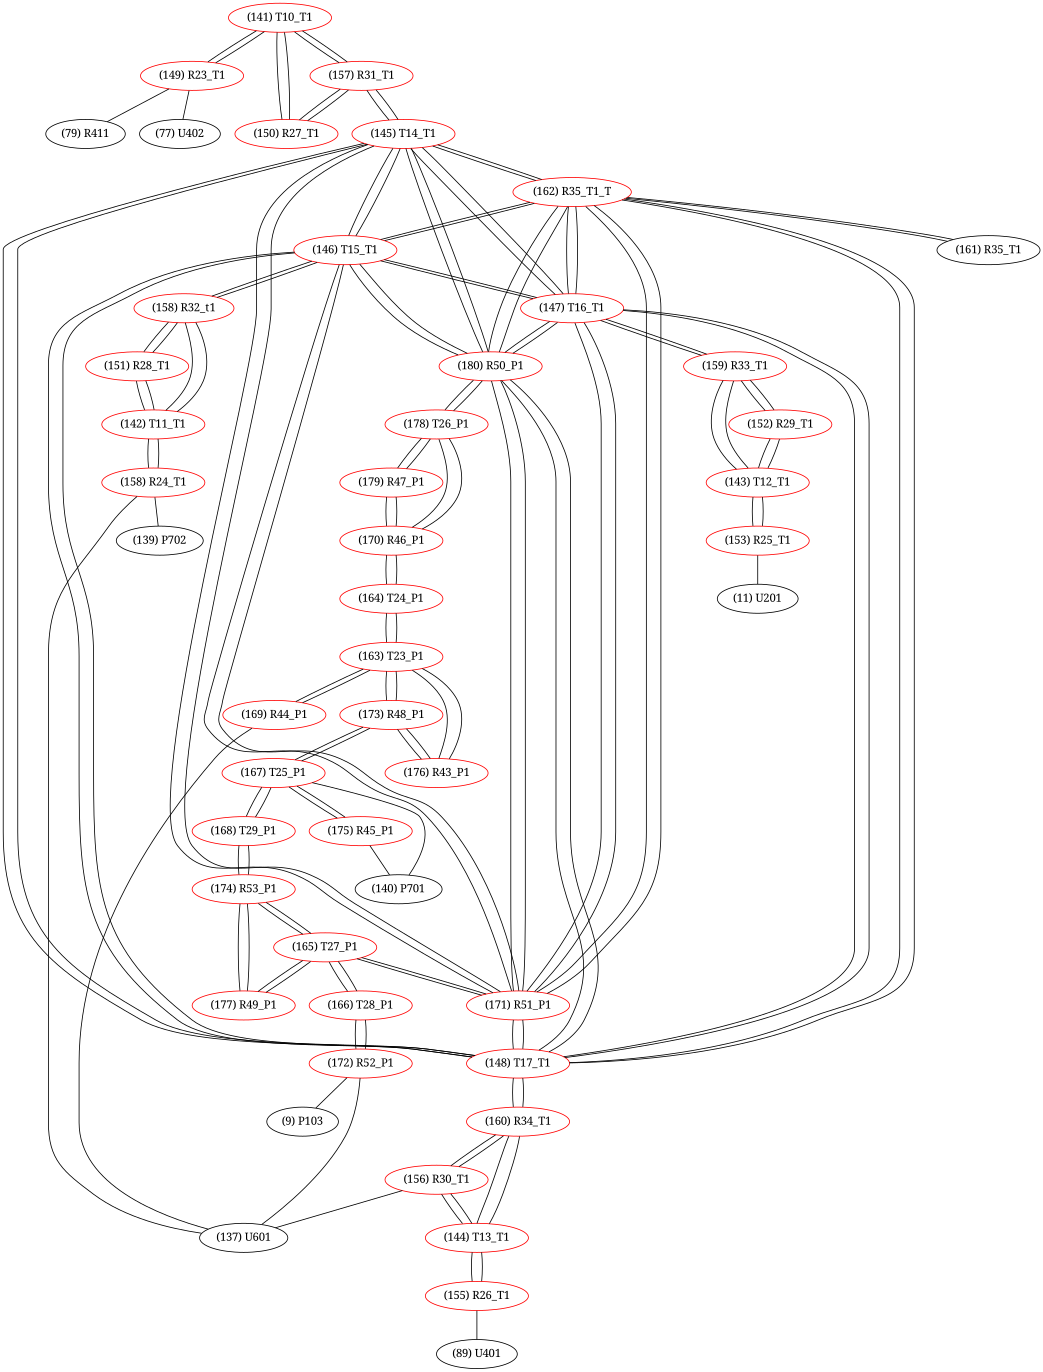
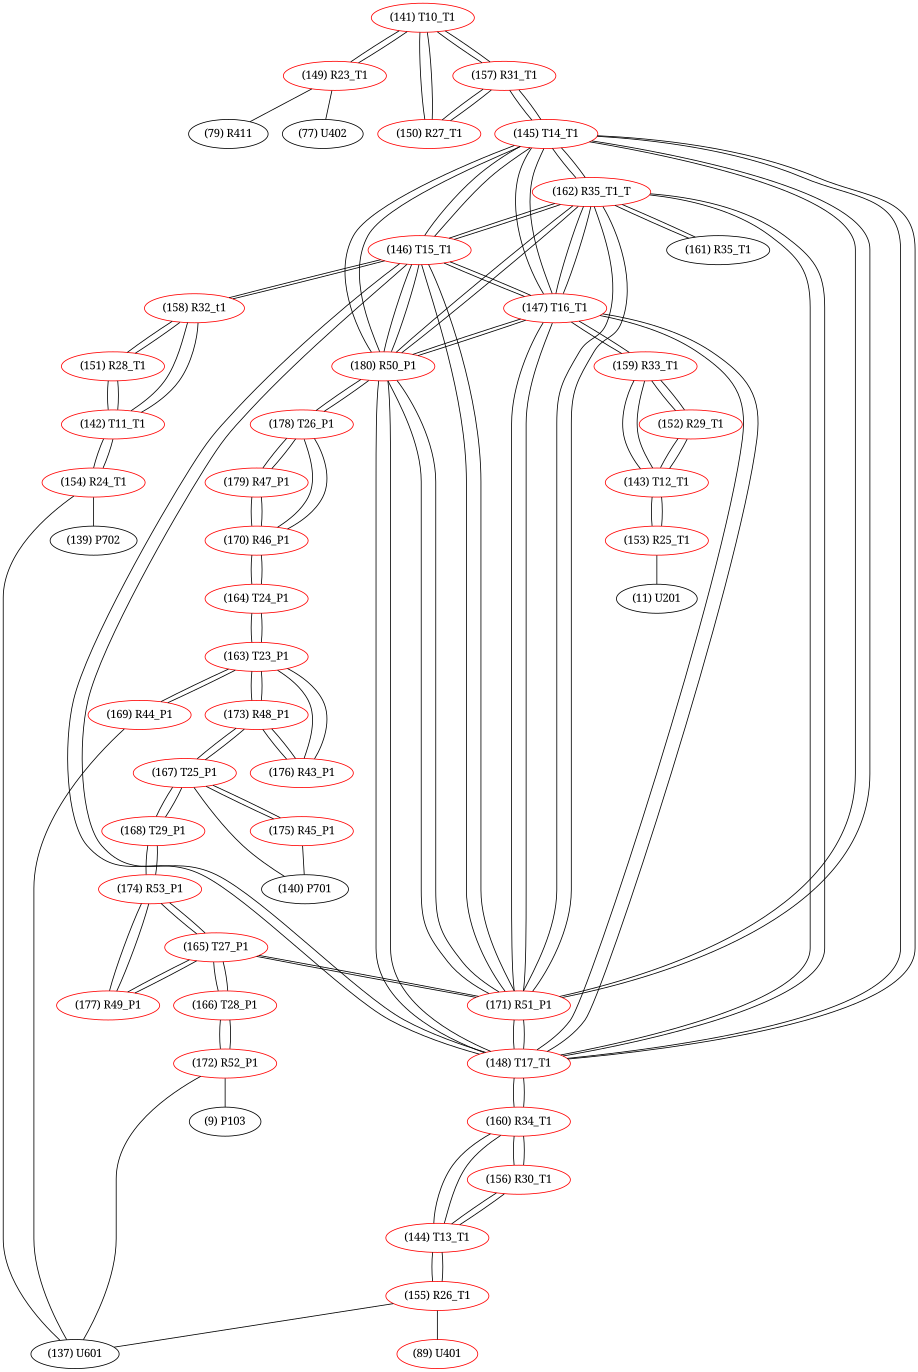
node "(158) R24_T1": label "(158) R24_T1" -> "(154) R24_T1"
edge "(156) R30_T1" -- "(137) U601": now "(155) R26_T1" -- "(137) U601"
node "(89) U401": color black -> red
